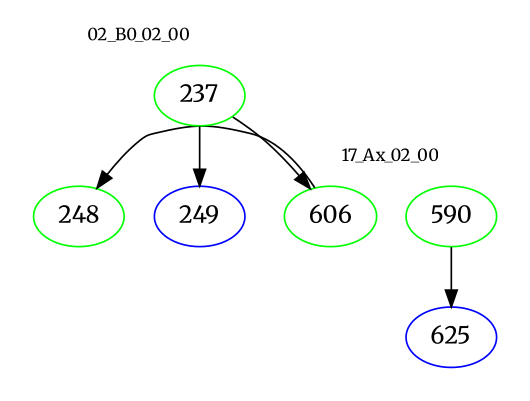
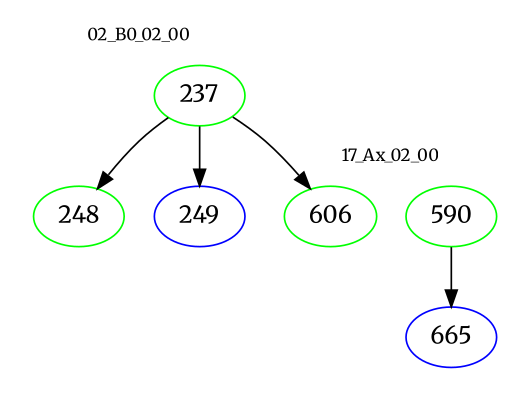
edge "606" -> "248": now "237" -> "248"
node "625": label "625" -> "665"
